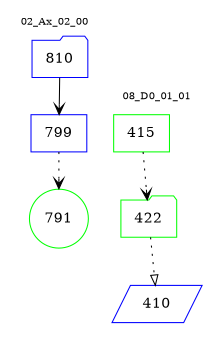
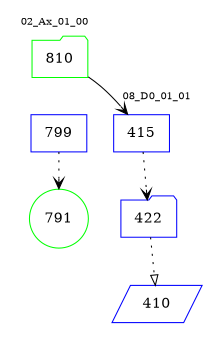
cluster "02_Ax_02_00": label "02_Ax_02_00" -> "02_Ax_01_00"
node "810": color blue -> green
edge "810" -> "799": now "810" -> "415"
node "415": color green -> blue
node "422": color green -> blue
